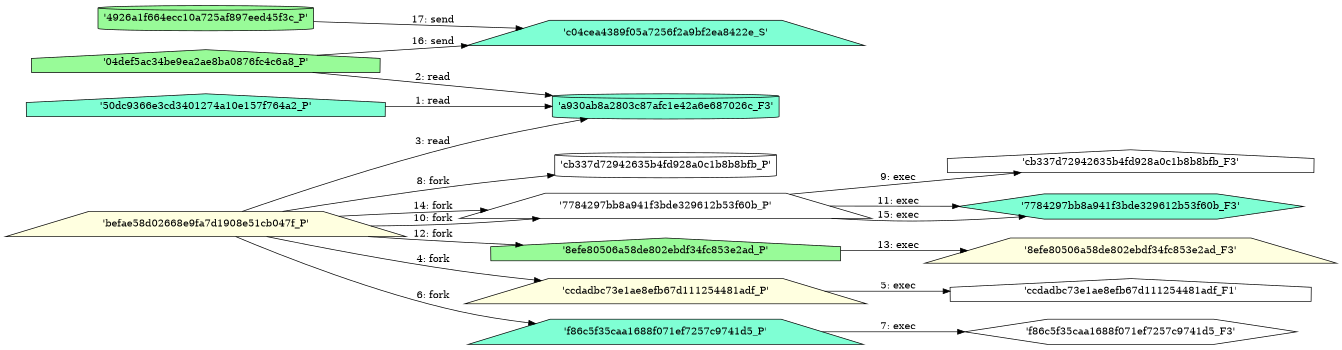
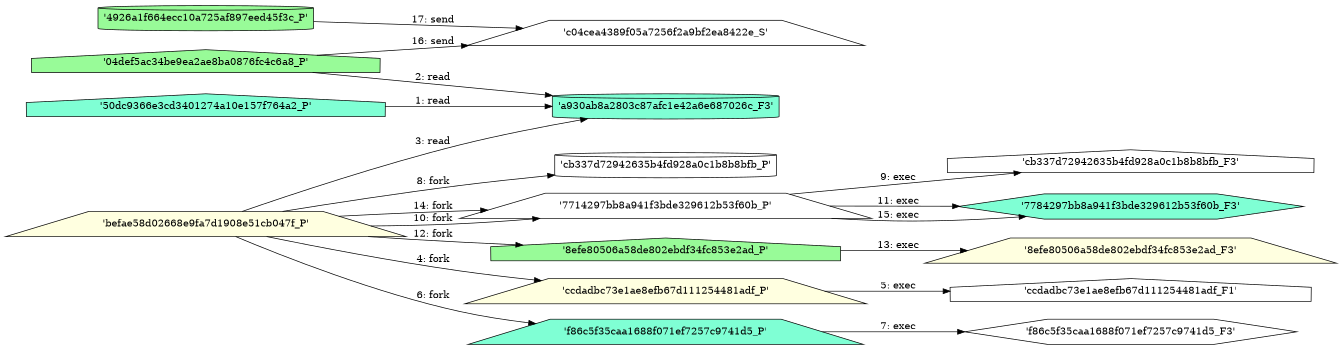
node "'c04cea4389f05a7256f2a9bf2ea8422e_S'": fillcolor aquamarine -> white
node "'7784297bb8a941f3bde329612b53f60b_P'": label "'7784297bb8a941f3bde329612b53f60b_P'" -> "'7714297bb8a941f3bde329612b53f60b_P'"
